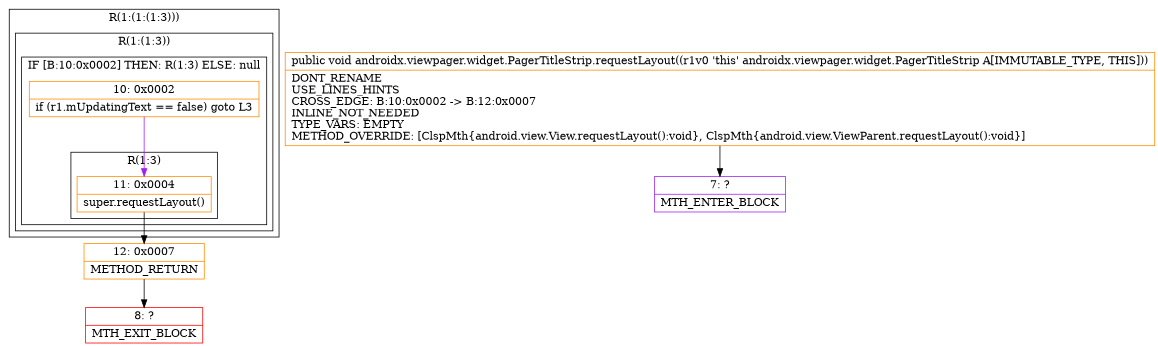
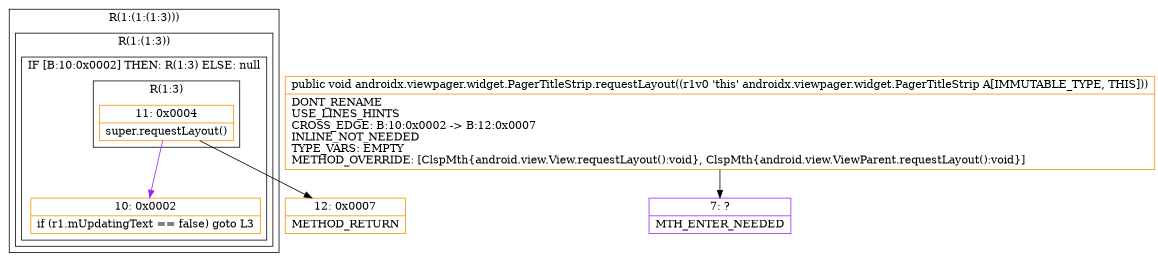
edge "10: 0x0002" -> "11: 0x0004": reversed
node "7: ?": text "MTH_ENTER_BLOCK" -> "MTH_ENTER_NEEDED"
node "8: ?": removed
